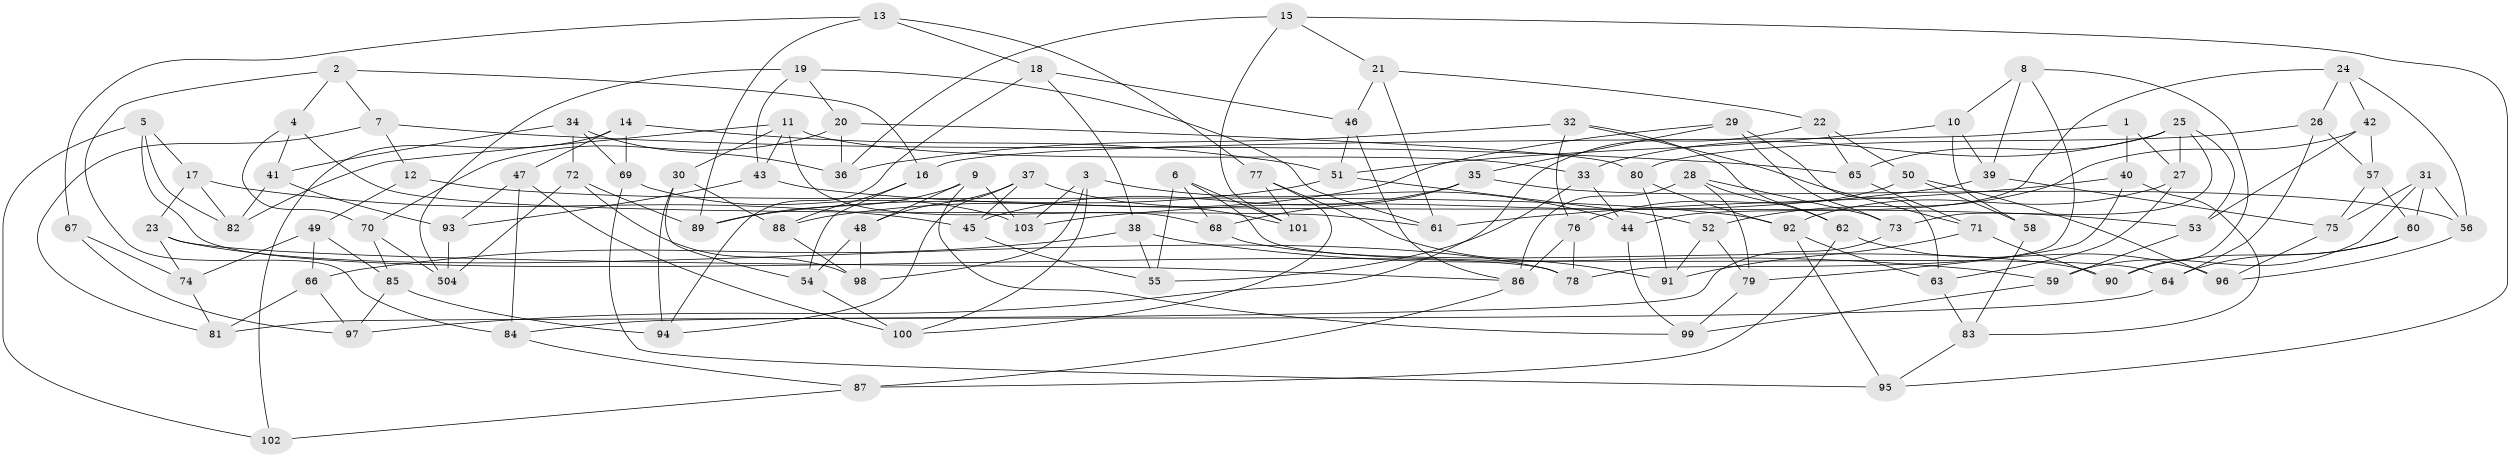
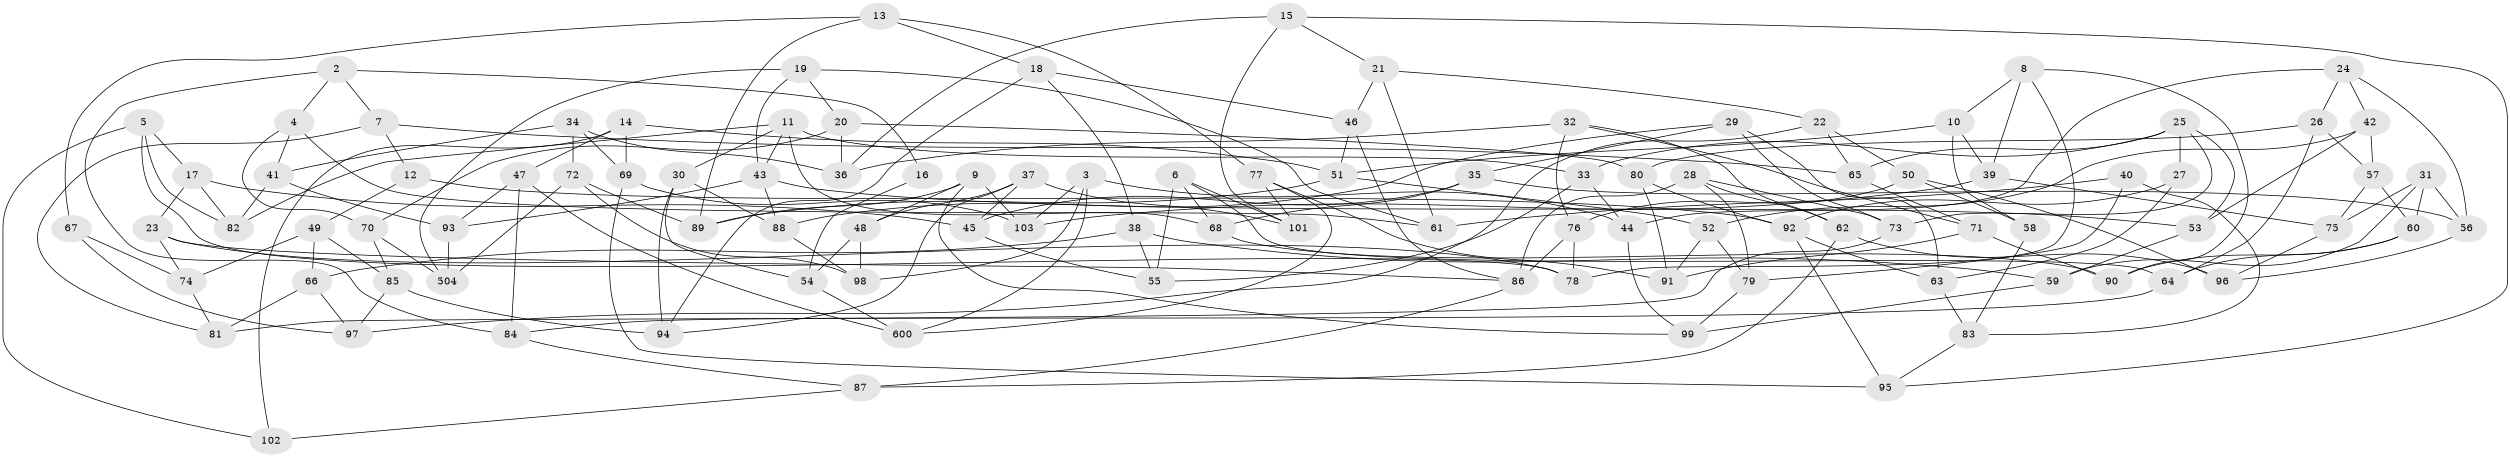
node "1": removed
edge "16" -- "88": now "43" -- "88"
node "100": label "100" -> "600"
